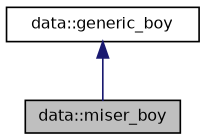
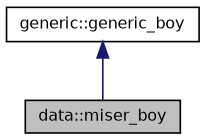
node "data::generic_boy": label "data::generic_boy" -> "generic::generic_boy"
